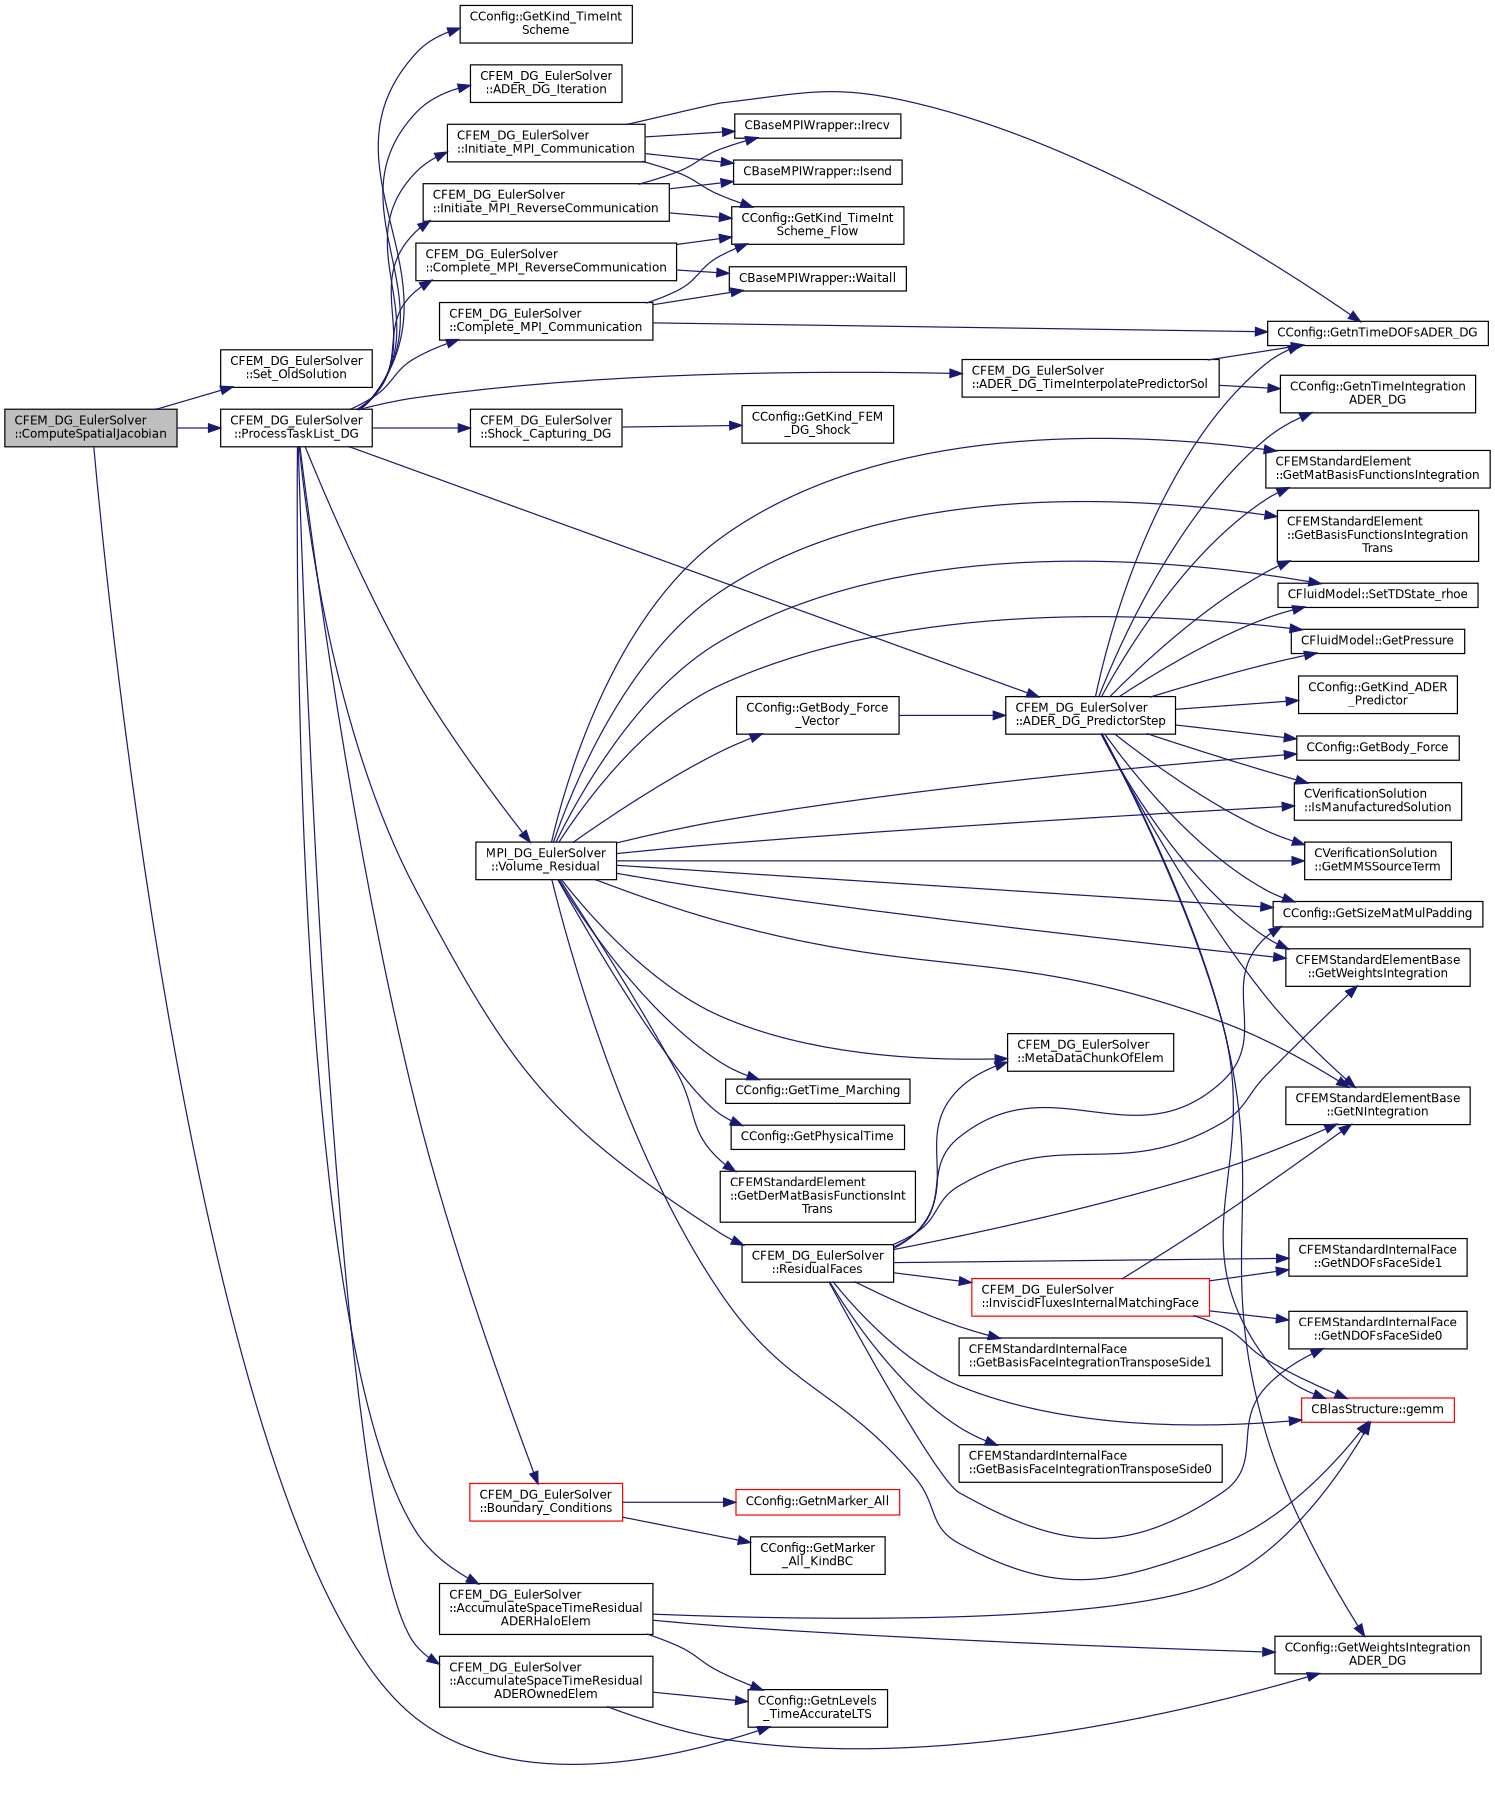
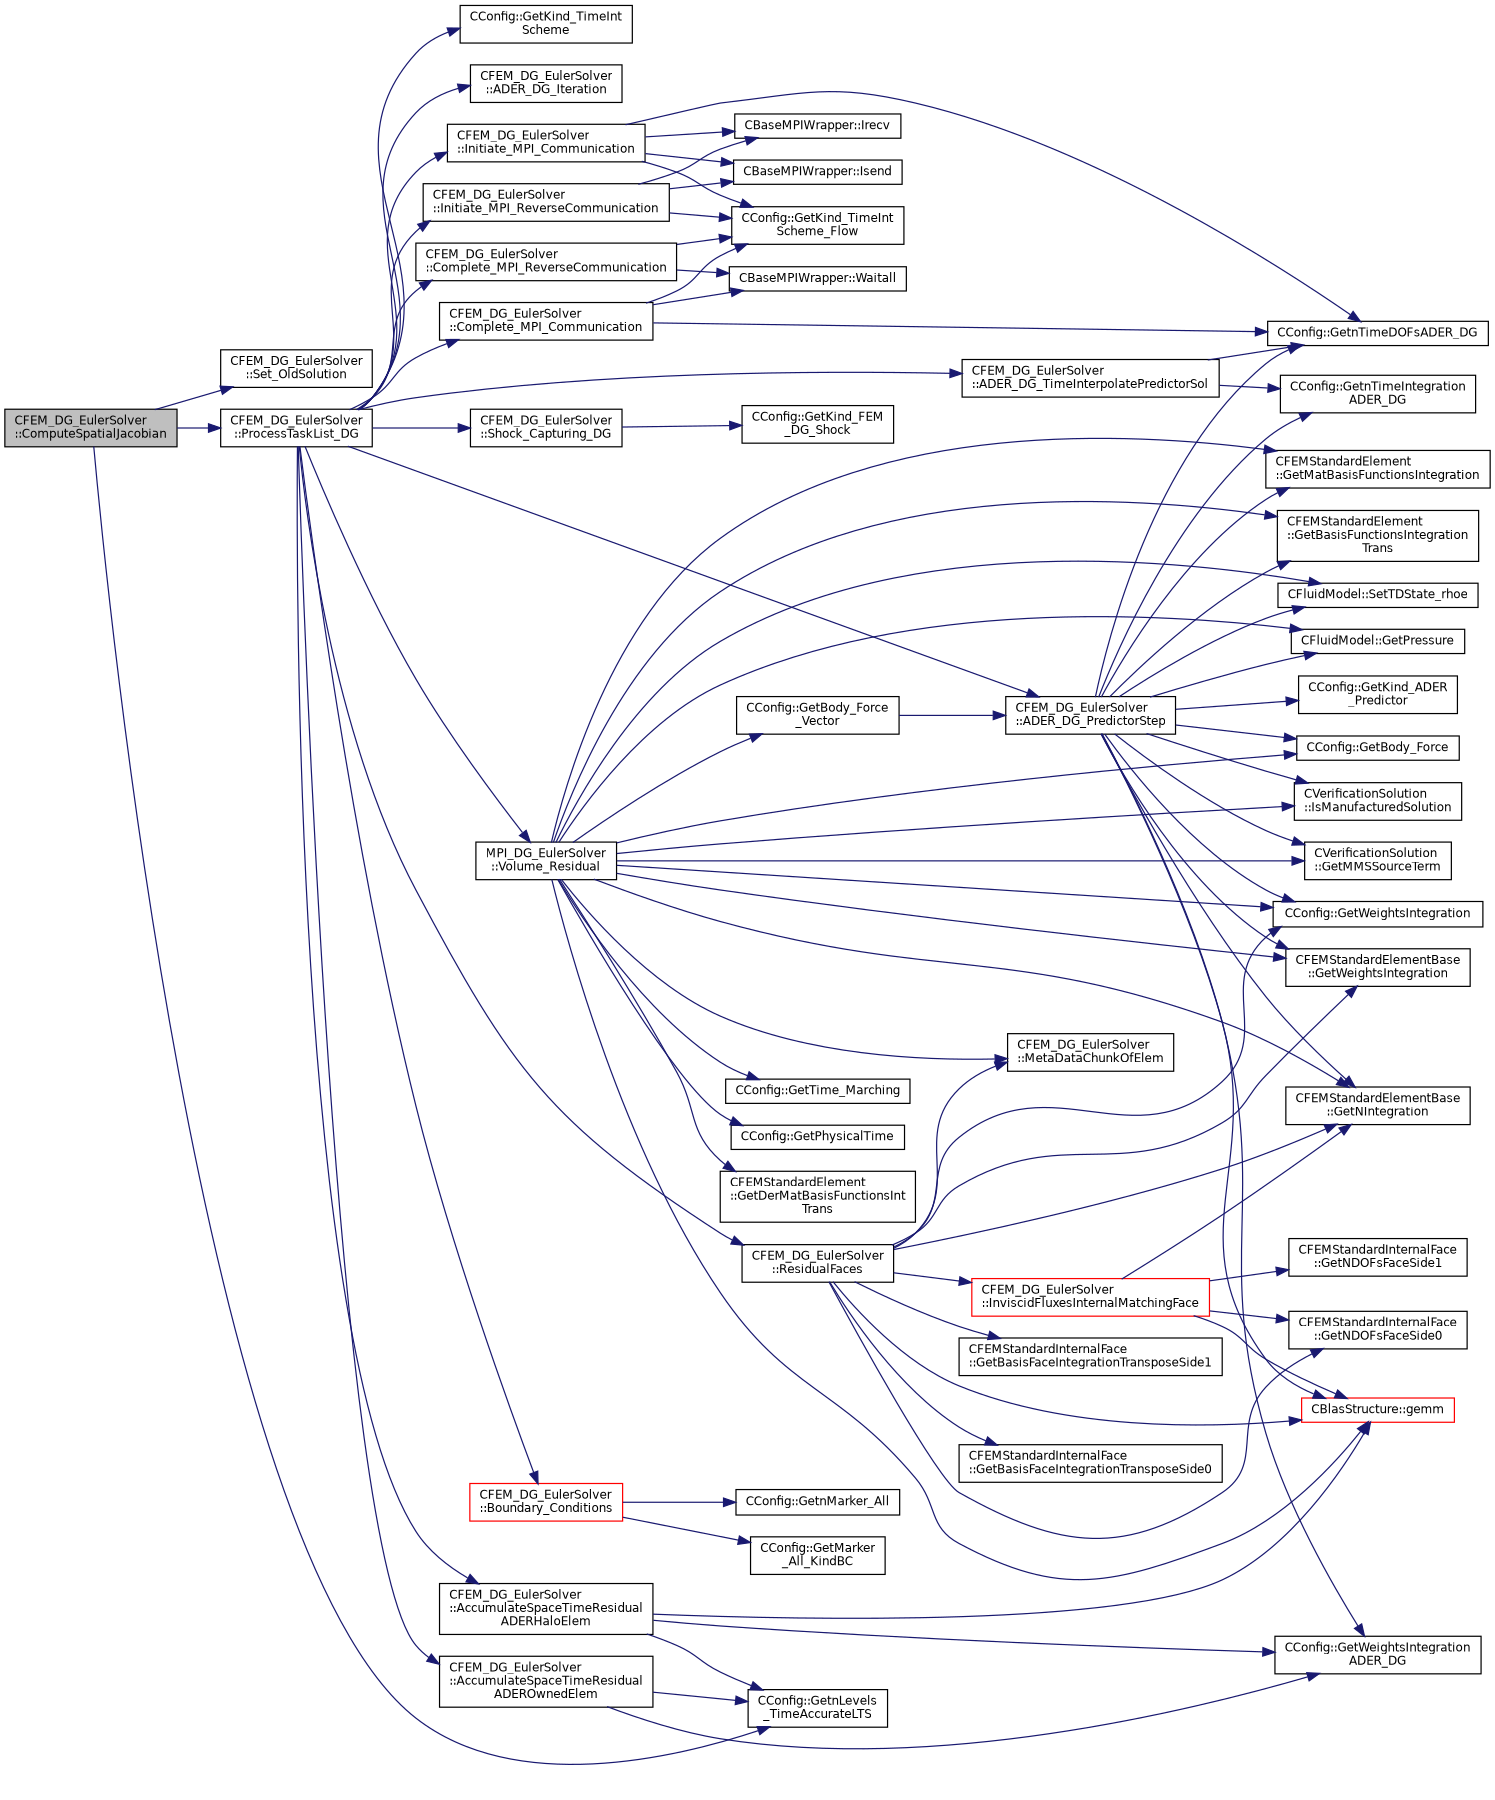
node "CConfig::GetSizeMatMulPadding": label "CConfig::GetSizeMatMulPadding" -> "CConfig::GetWeightsIntegration"
edge "CFEM_DG_EulerSolver ::ResidualFaces" -> "CFEMStandardInternalFace ::GetNDOFsFaceSide1": removed
node "CConfig::GetnMarker_All": color red -> black
